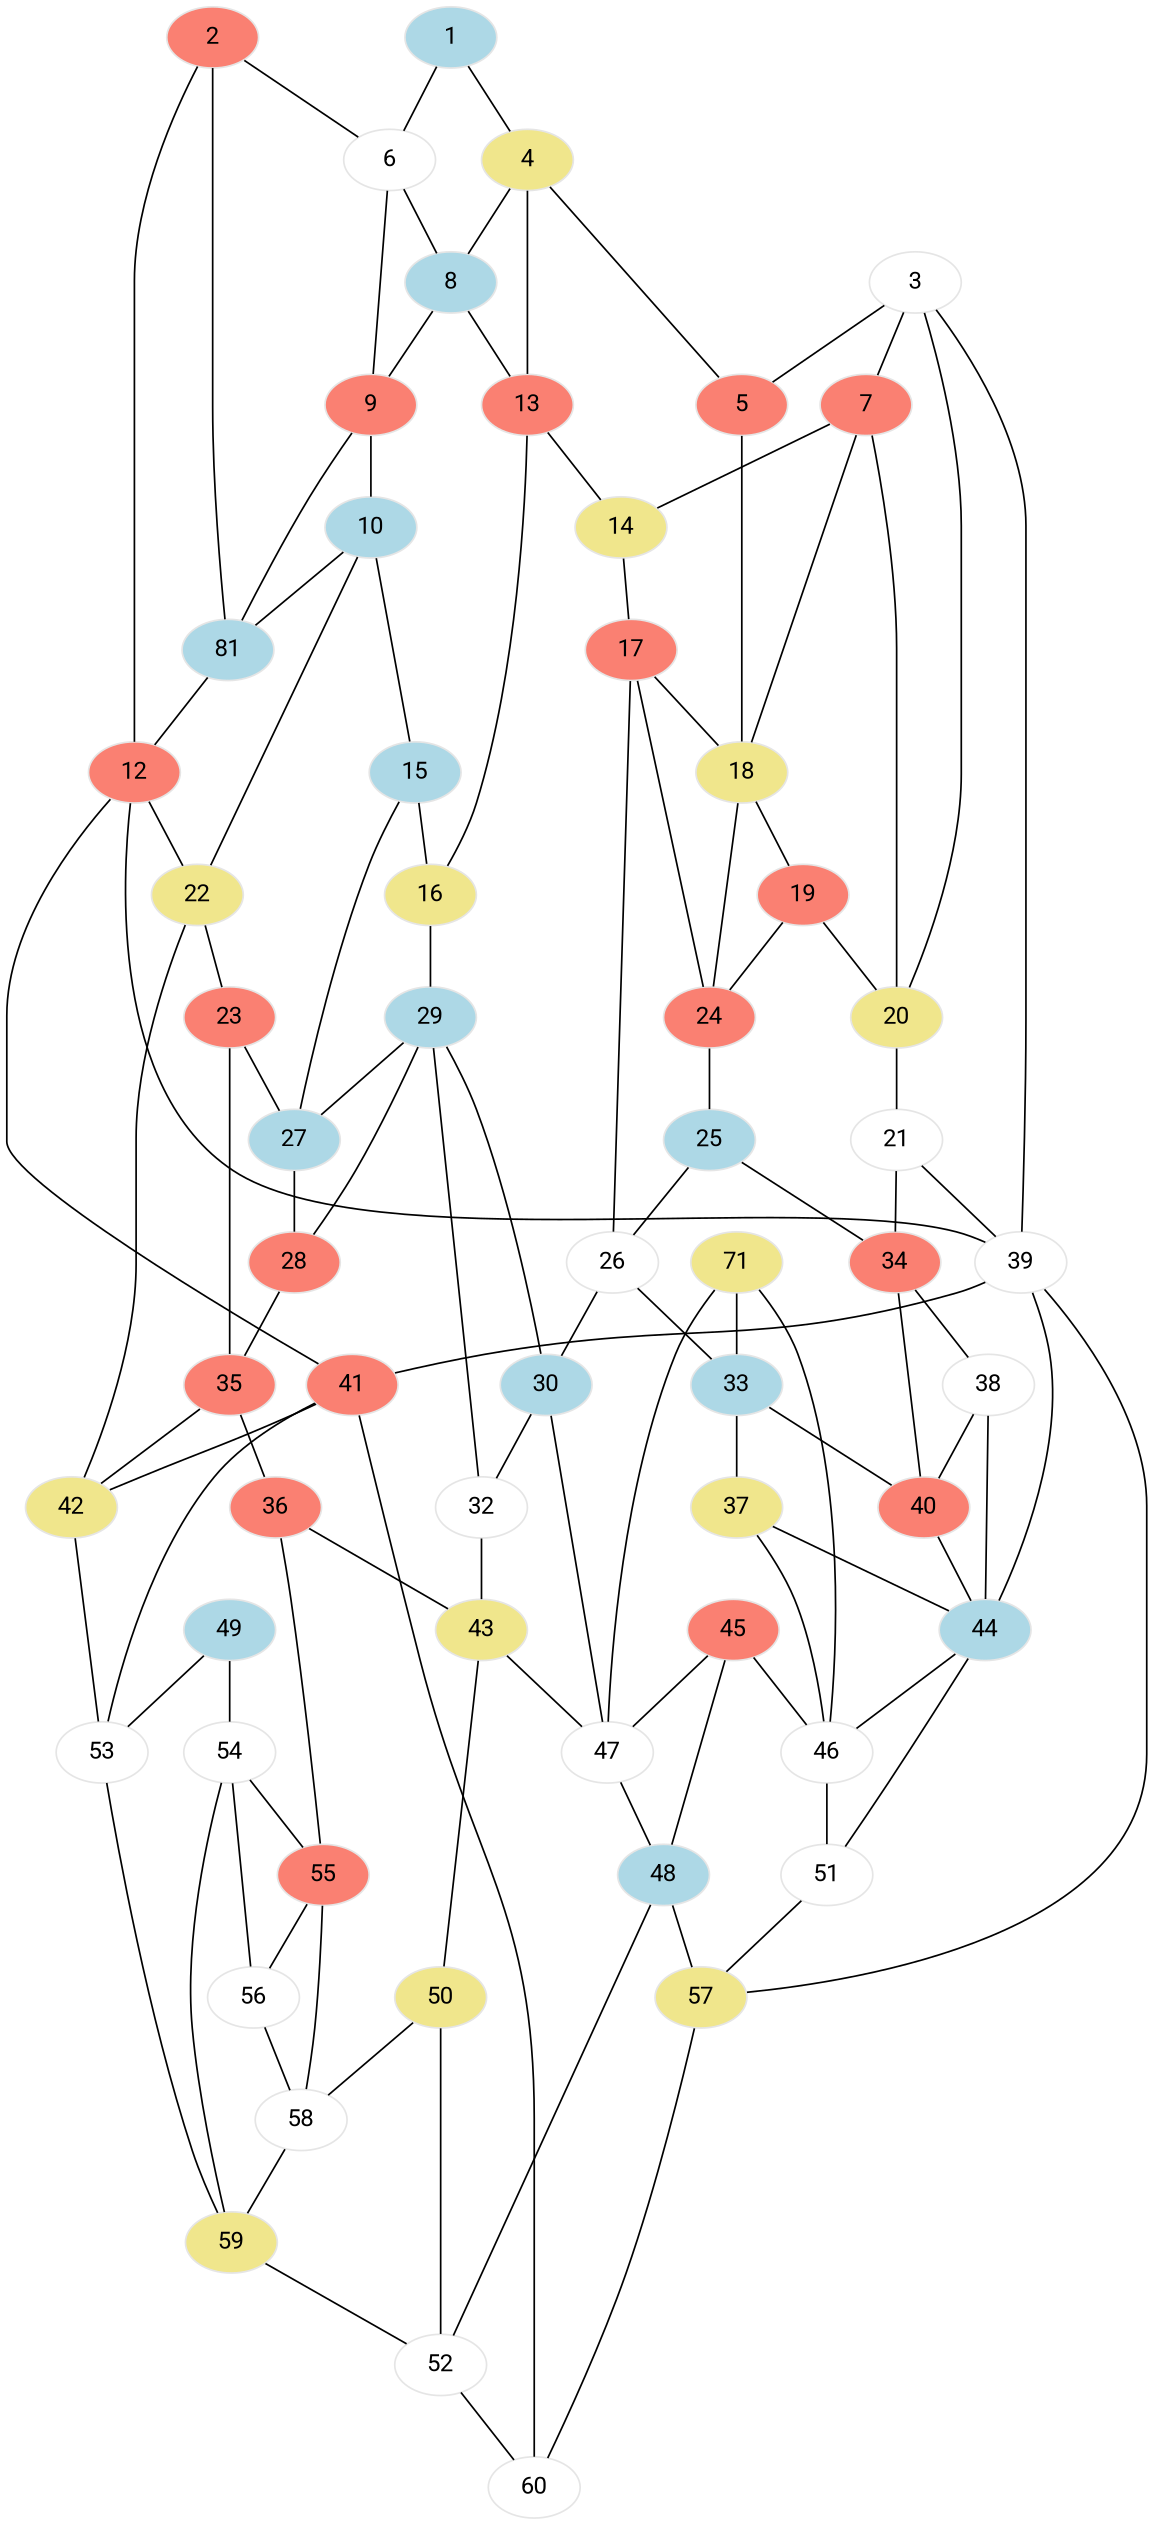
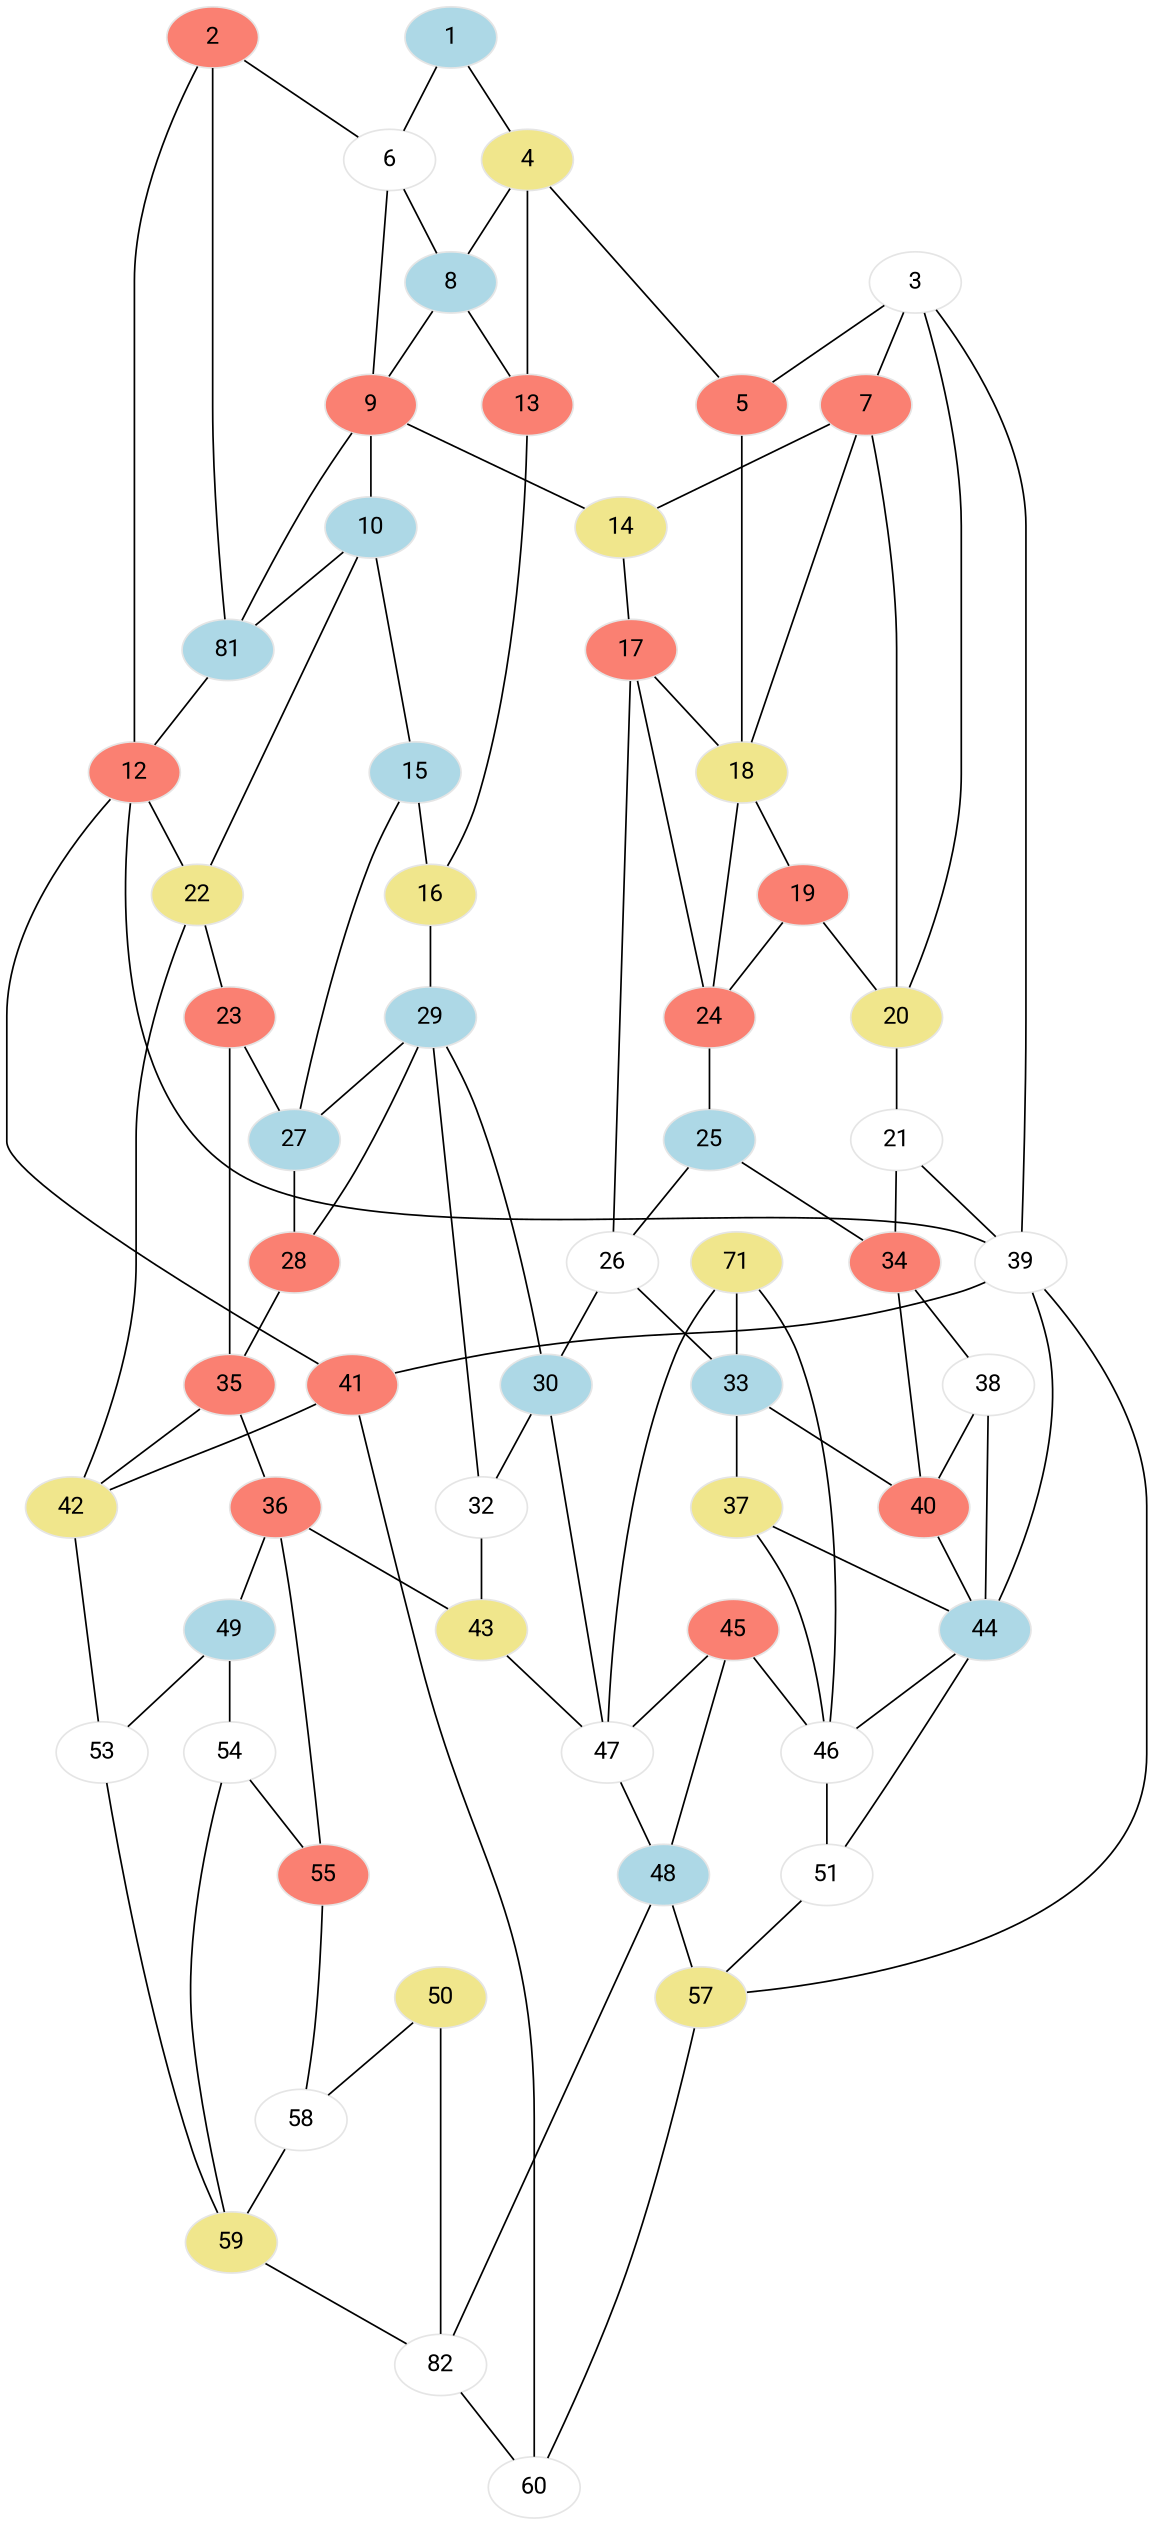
edge "13" -- "14": now "9" -- "14"
edge "41" -- "53": removed
edge "36" -- "49": added
edge "43" -- "50": removed
node "56": removed
node "52": label "52" -> "82"
